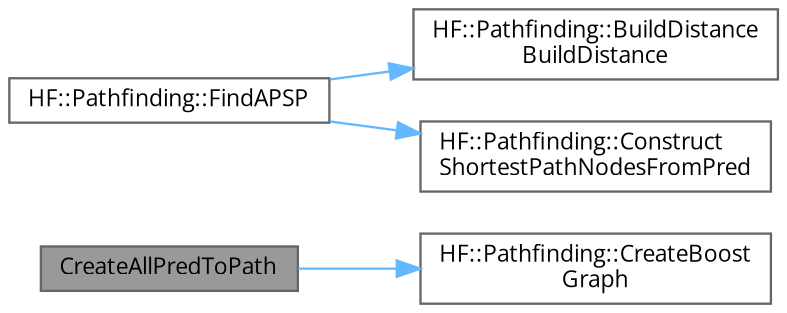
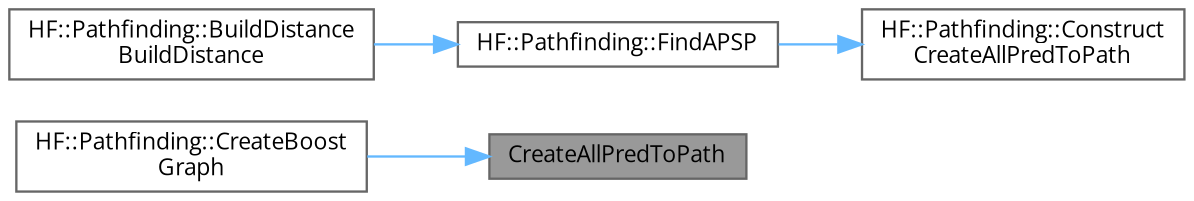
edge "HF::Pathfinding::FindAPSP" -> "HF::Pathfinding::BuildDistance BuildDistance": reversed
node "HF::Pathfinding::Construct ShortestPathNodesFromPred": label "HF::Pathfinding::Construct ShortestPathNodesFromPred" -> "HF::Pathfinding::Construct CreateAllPredToPath"
edge "CreateAllPredToPath" -> "HF::Pathfinding::CreateBoost Graph": reversed
